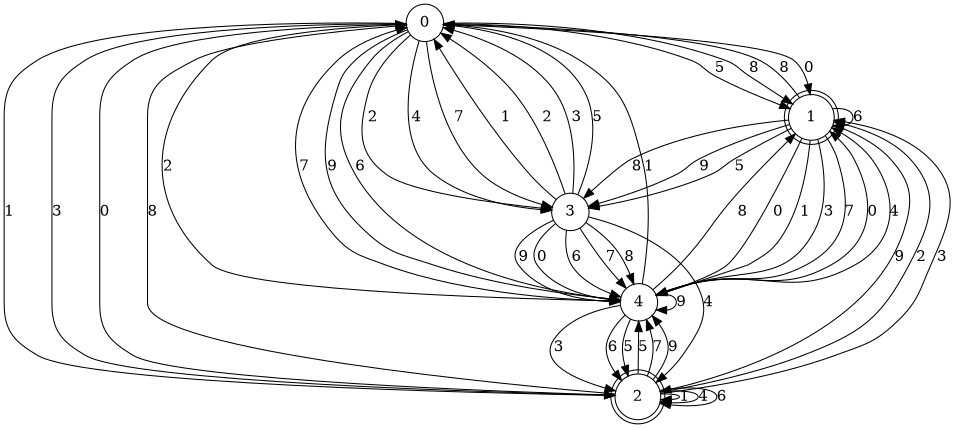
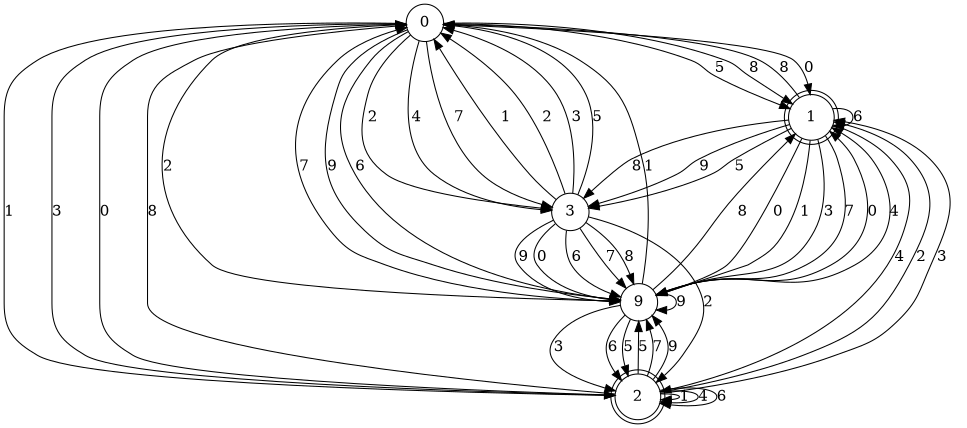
edge "1" -> "2": label "9" -> "4"
node "4": label "4" -> "9"
edge "3" -> "2": label "4" -> "2"
